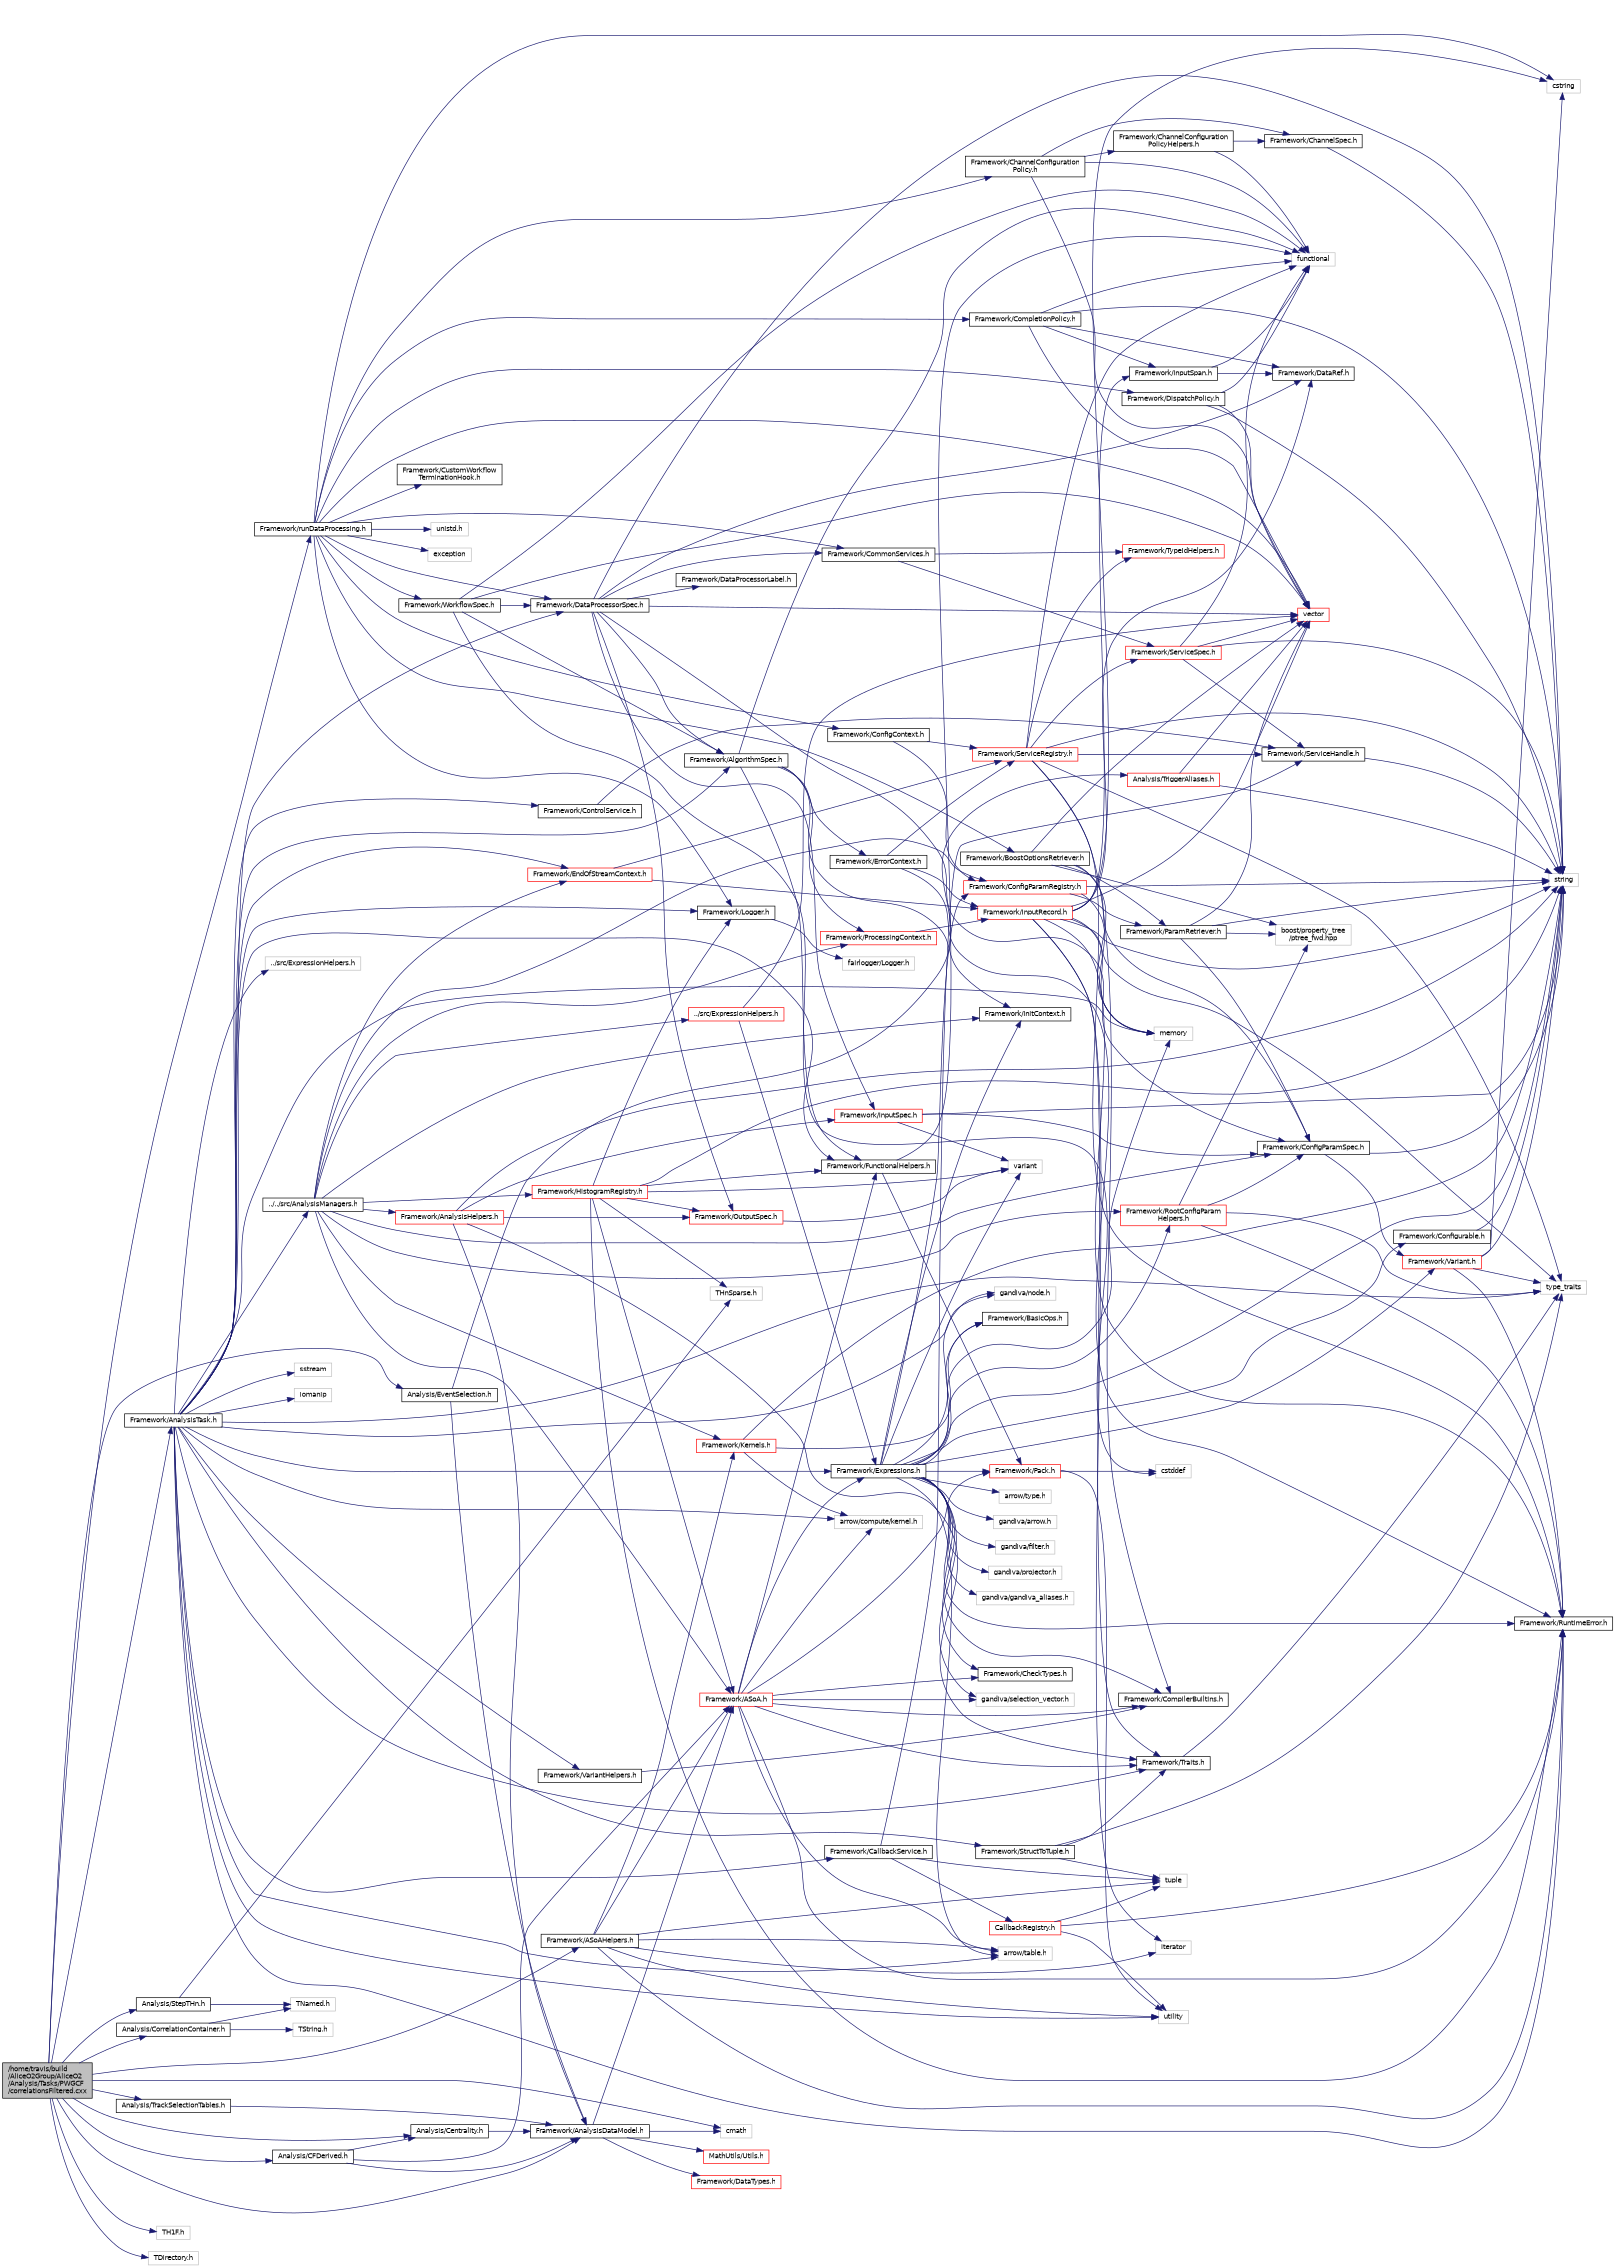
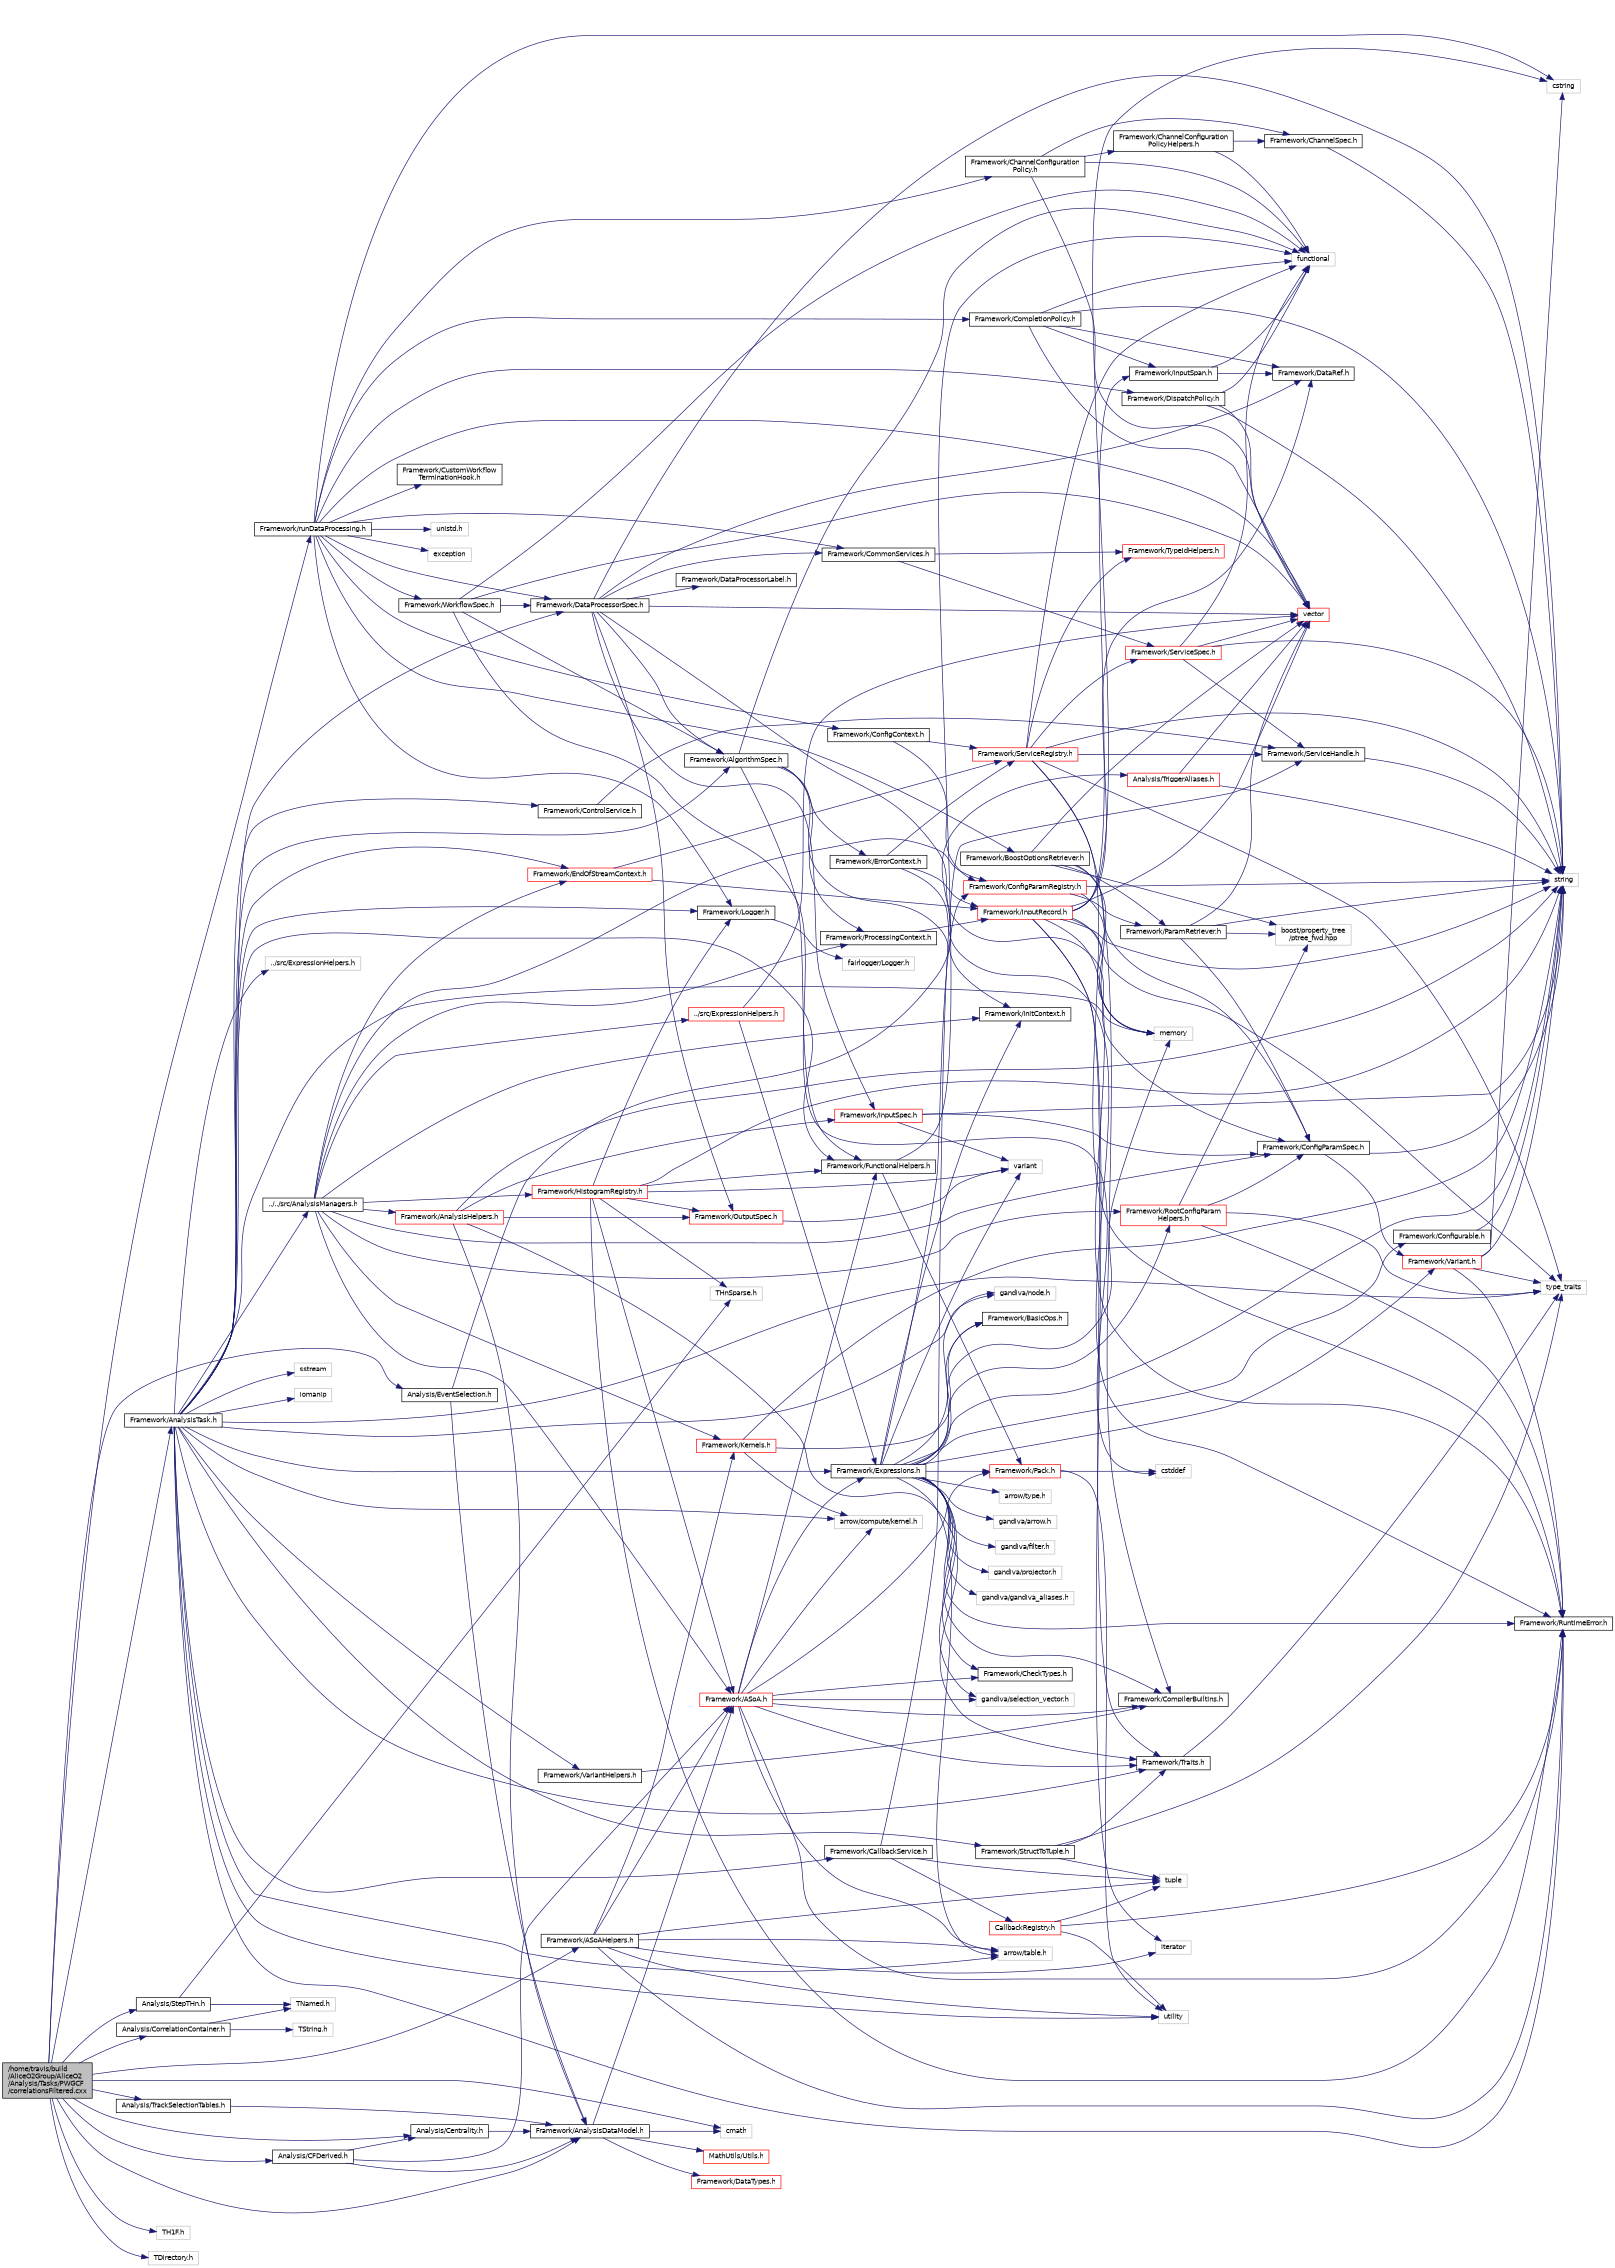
node "Framework/ProcessingContext.h": color red -> black
